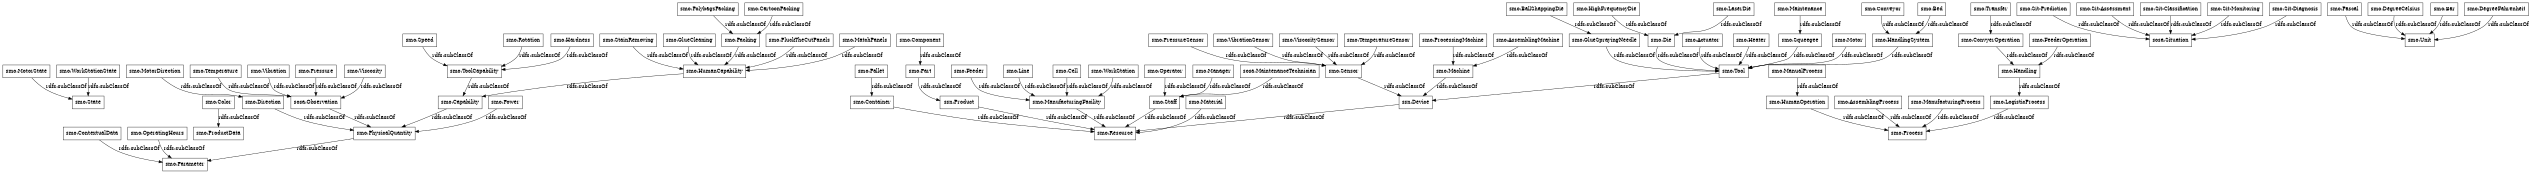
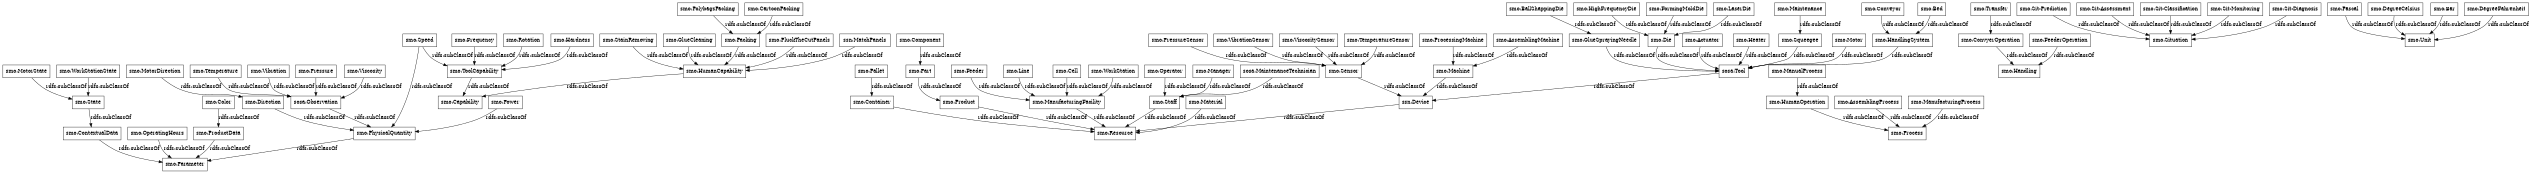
node "smo:FormingMoldDie": added
node "smo:Frequency": added
node "smo:MatchPanels": label "smo:MatchPanels" -> "ssn:MatchPanels"
node "sosa:Situation": label "sosa:Situation" -> "smo:Situation"
node "smo:Tool": label "smo:Tool" -> "sosa:Tool"
node "ssn:Product": label "ssn:Product" -> "smo:Product"
node "smo:LogisticProcess": removed
edge "smo:State" -> "smo:ContextualData": added, label "rdfs:subClassOf"
edge "smo:Capability" -> "smo:PhysicalQuantity": now "smo:Speed" -> "smo:PhysicalQuantity"
edge "smo:ProductData" -> "smo:Parameter": added, label "rdfs:subClassOf"
